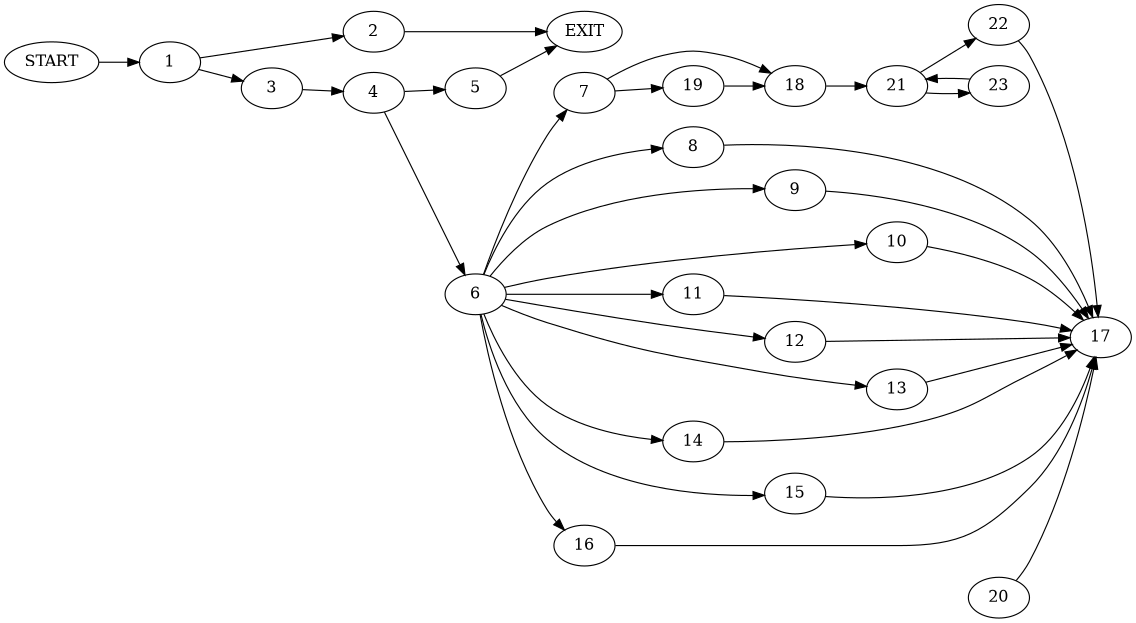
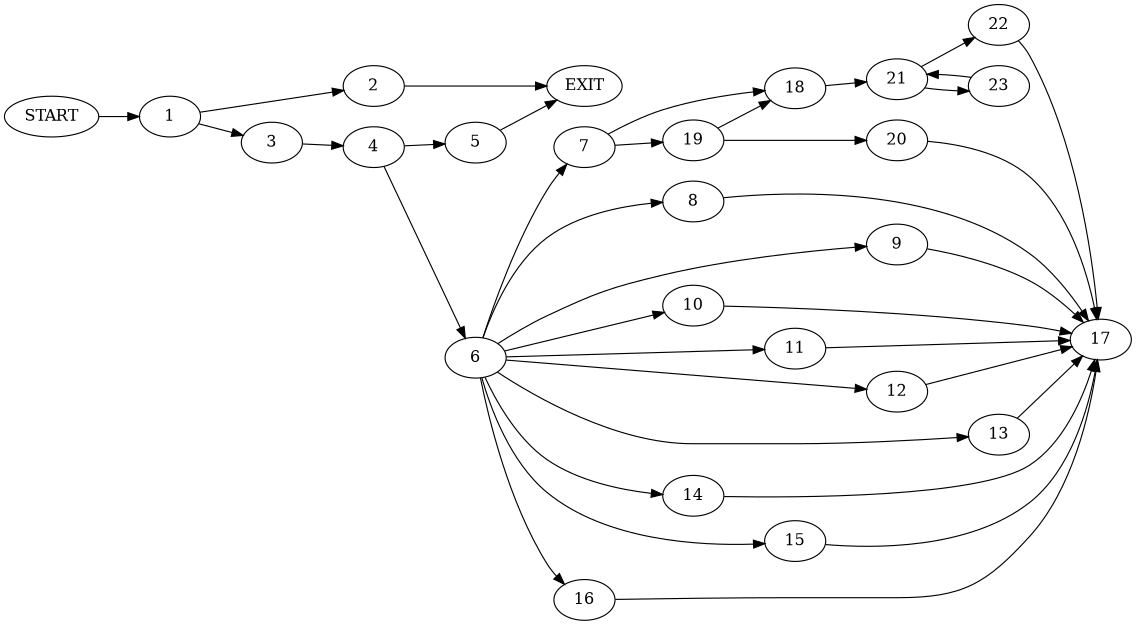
edge "19" -> "20": added
